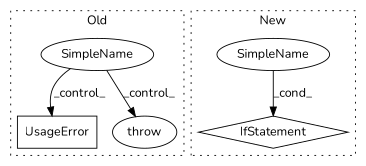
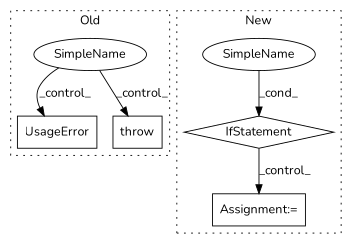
node "throw": shape ellipse -> box
node "Assignment:=": added
